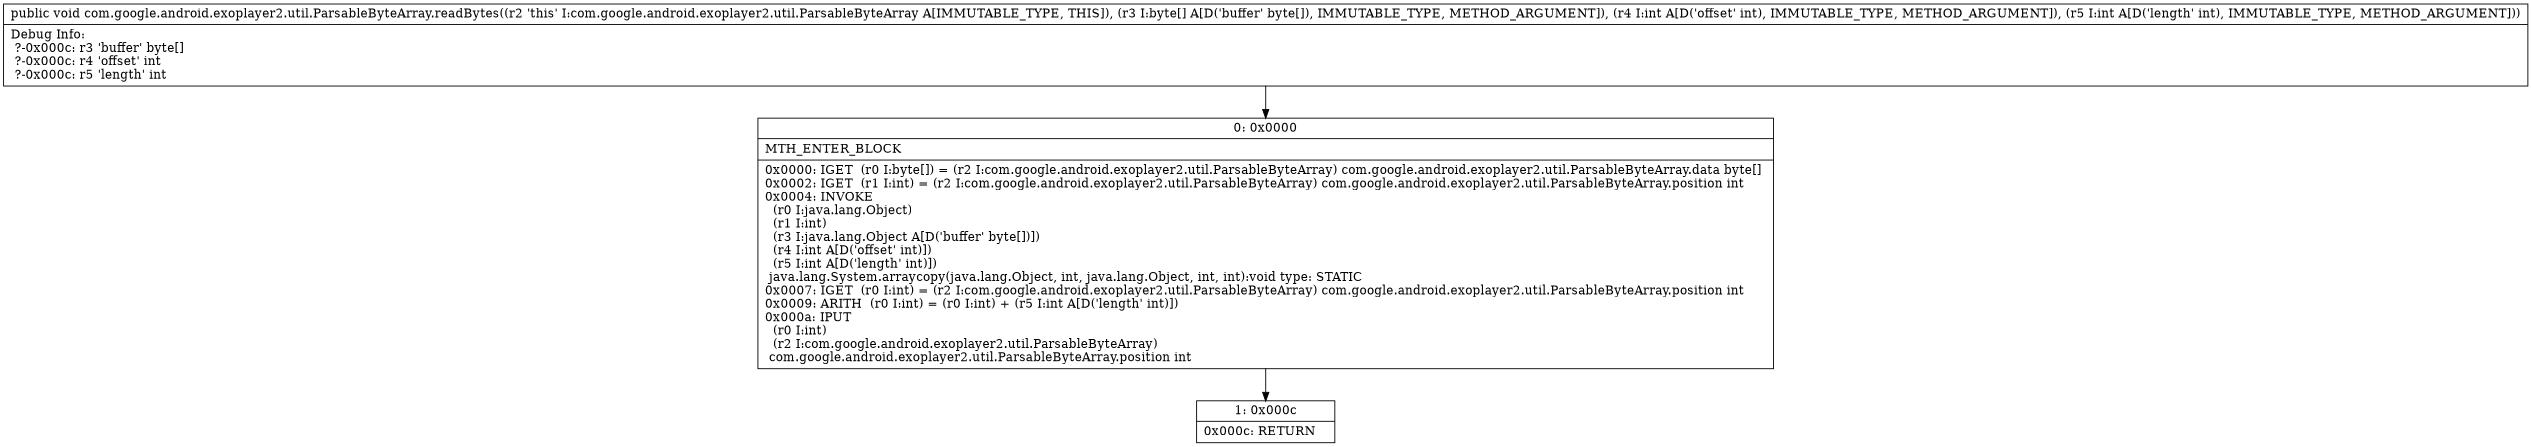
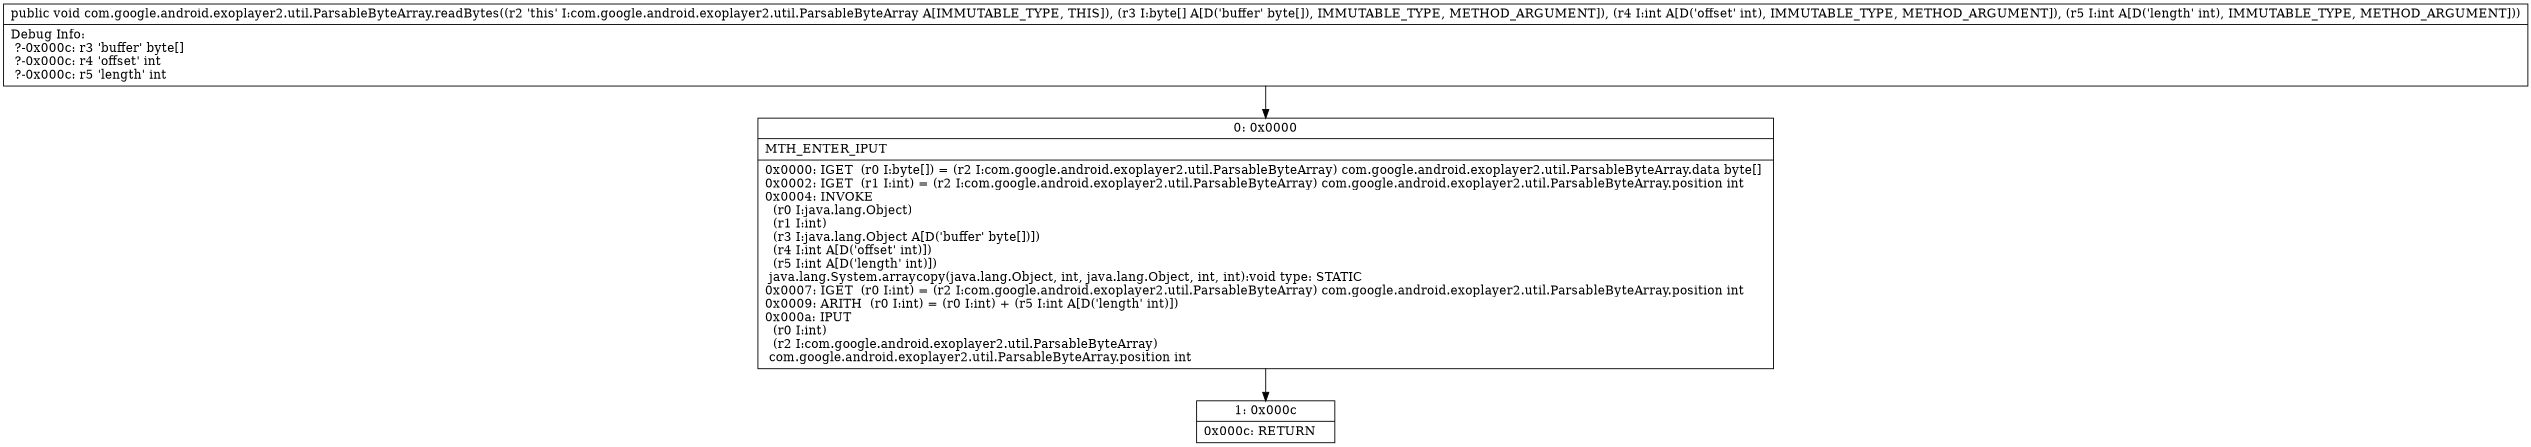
node "0: 0x0000": text "MTH_ENTER_BLOCK" -> "MTH_ENTER_IPUT"
